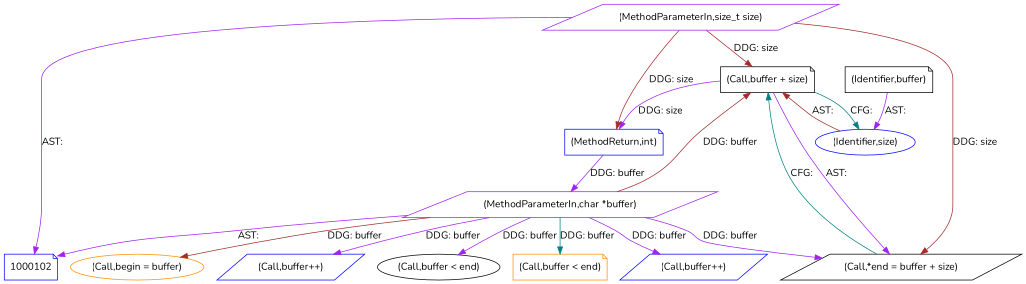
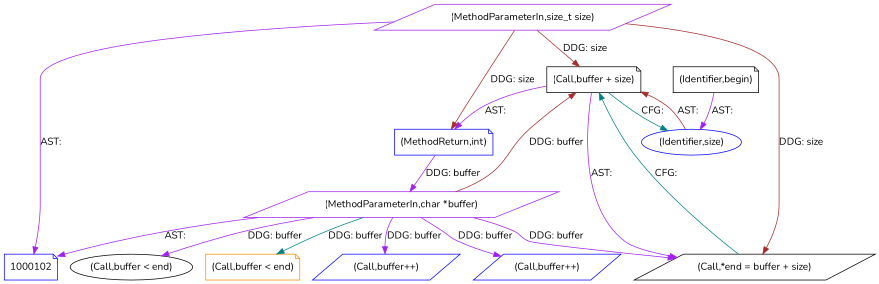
node "(Identifier,buffer)": label "(Identifier,buffer)" -> "(Identifier,begin)"
edge "(Call,buffer + size)" -> "(MethodReturn,int)": label "DDG: size" -> "AST: "
node "(Call,begin = buffer)": removed
